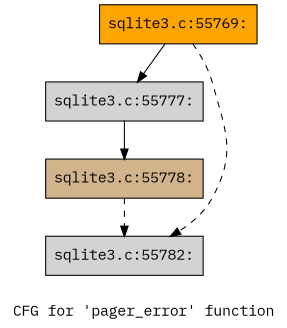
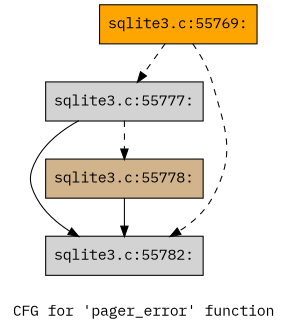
edge "sqlite3.c:55769:" -> "sqlite3.c:55777:": style solid -> dashed
edge "sqlite3.c:55777:" -> "sqlite3.c:55778:": style solid -> dashed
edge "sqlite3.c:55777:" -> "sqlite3.c:55782:": added
edge "sqlite3.c:55778:" -> "sqlite3.c:55782:": style dashed -> solid
